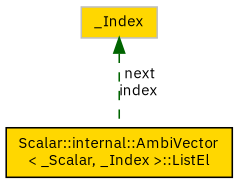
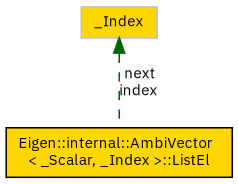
node "Scalar::internal::AmbiVector < _Scalar, _Index >::ListEl": label "Scalar::internal::AmbiVector < _Scalar, _Index >::ListEl" -> "Eigen::internal::AmbiVector < _Scalar, _Index >::ListEl"
